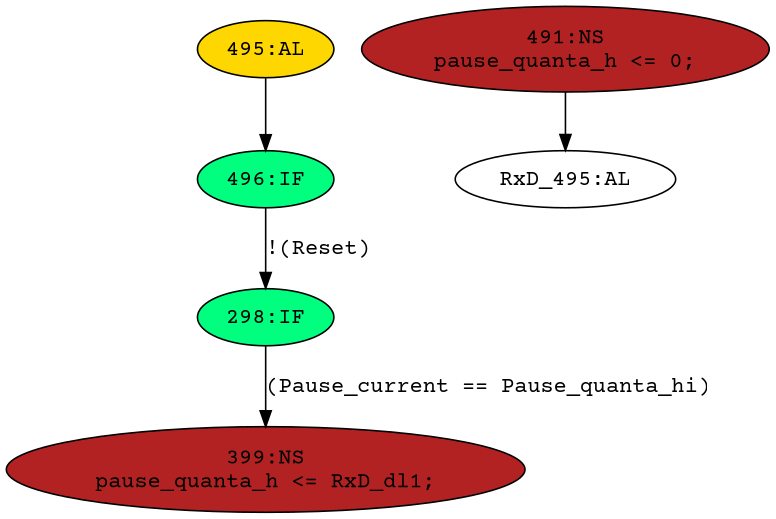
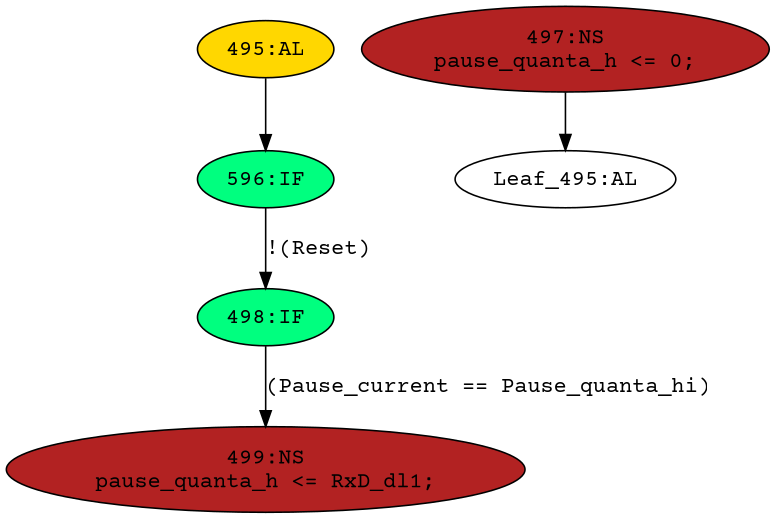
node "491:NS pause_quanta_h <= 0;": label "491:NS pause_quanta_h <= 0;" -> "497:NS pause_quanta_h <= 0;"
node "496:IF": label "496:IF" -> "596:IF"
node "RxD_495:AL": label "RxD_495:AL" -> "Leaf_495:AL"
node "298:IF": label "298:IF" -> "498:IF"
node "399:NS pause_quanta_h <= RxD_dl1;": label "399:NS pause_quanta_h <= RxD_dl1;" -> "499:NS pause_quanta_h <= RxD_dl1;"
